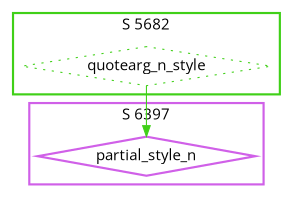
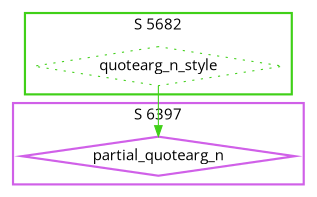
node "partial_style_n": label "partial_style_n" -> "partial_quotearg_n"
